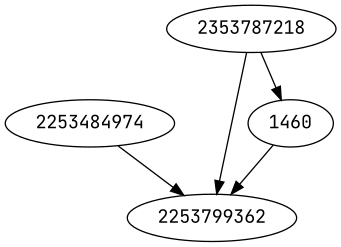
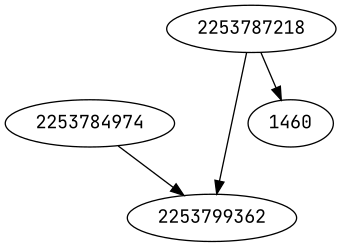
node "2353787218": label "2353787218" -> "2253787218"
node "2253484974": label "2253484974" -> "2253784974"
edge "1460" -> "2253799362": removed
